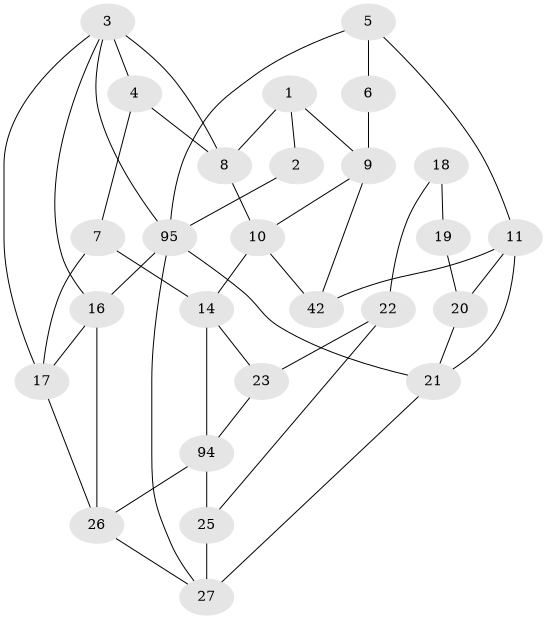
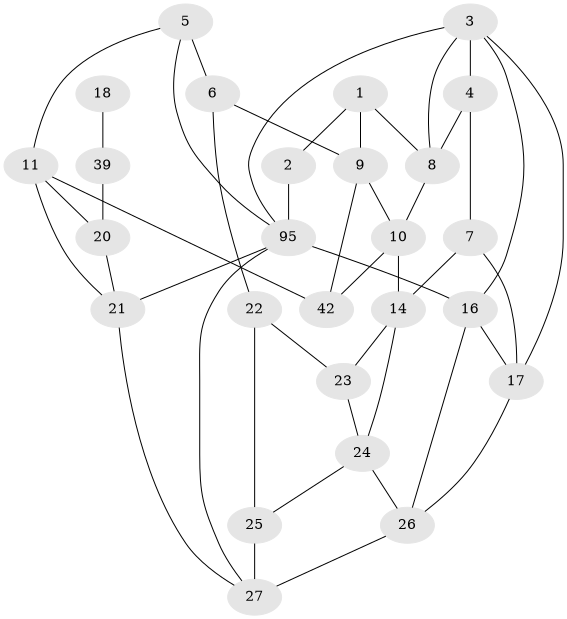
edge "18" -- "22": now "6" -- "22"
node "19": label "19" -> "39"
node "94": label "94" -> "24"
